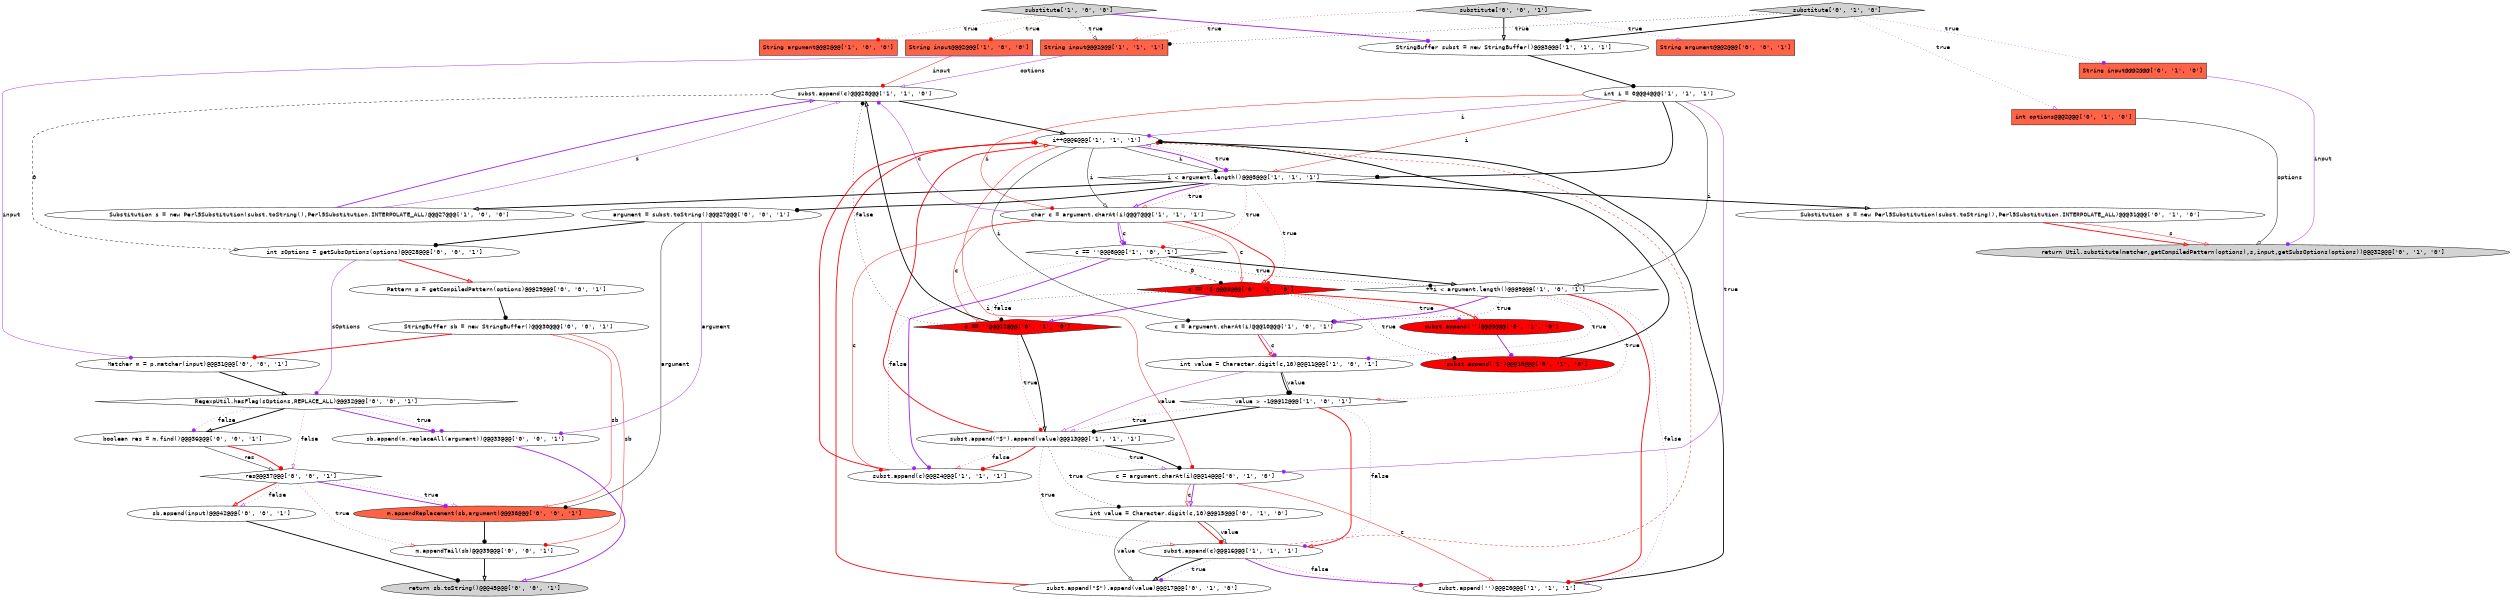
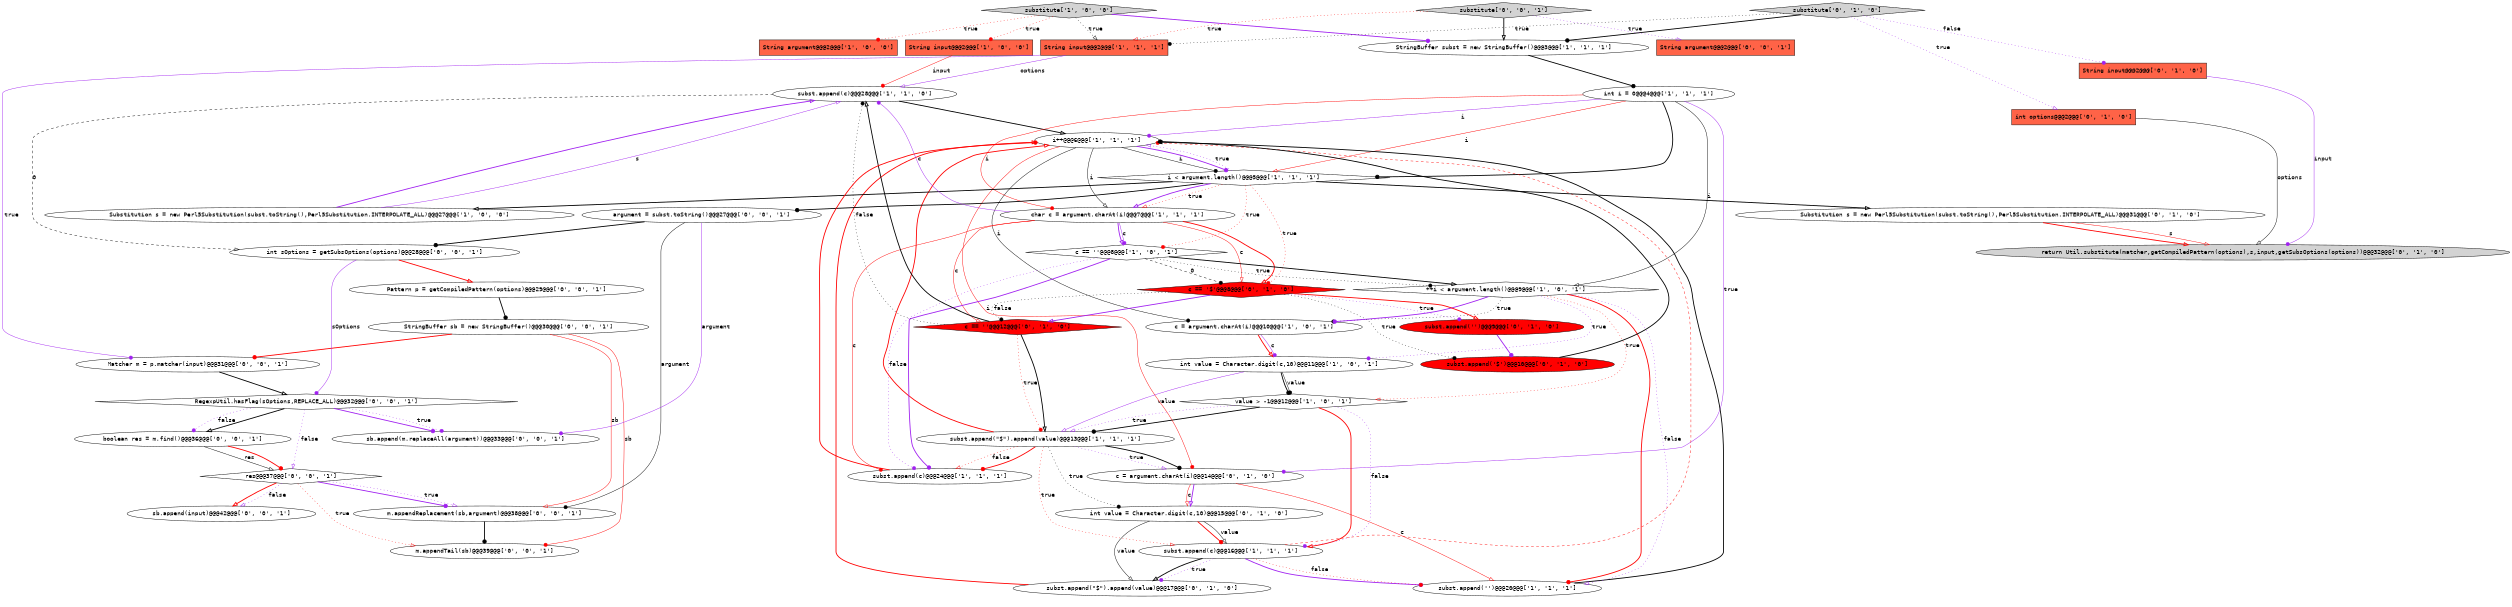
edge "substitute['0', '1', '0']" -> "String input@@@2@@@['0', '1', '0']": label "true" -> "false"
edge "String input@@@2@@@['1', '1', '1']" -> "Matcher m = p.matcher(input)@@@31@@@['0', '0', '1']": label "input" -> "true"
node "m.appendReplacement(sb,argument)@@@38@@@['0', '0', '1']": fillcolor tomato -> white
node "return sb.toString()@@@45@@@['0', '0', '1']": removed
